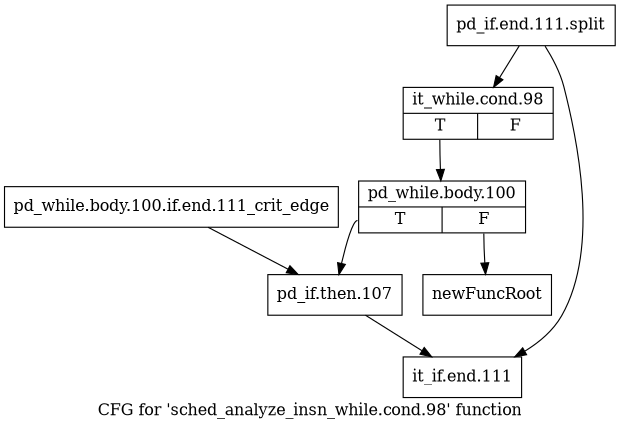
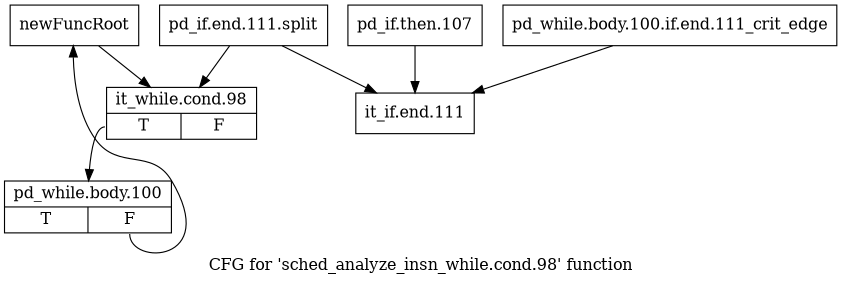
edge "newFuncRoot" -> "it_while.cond.98": added
edge "pd_while.body.100" -> "pd_if.then.107": removed
edge "pd_while.body.100.if.end.111_crit_edge" -> "pd_if.then.107": now "pd_while.body.100.if.end.111_crit_edge" -> "it_if.end.111"
